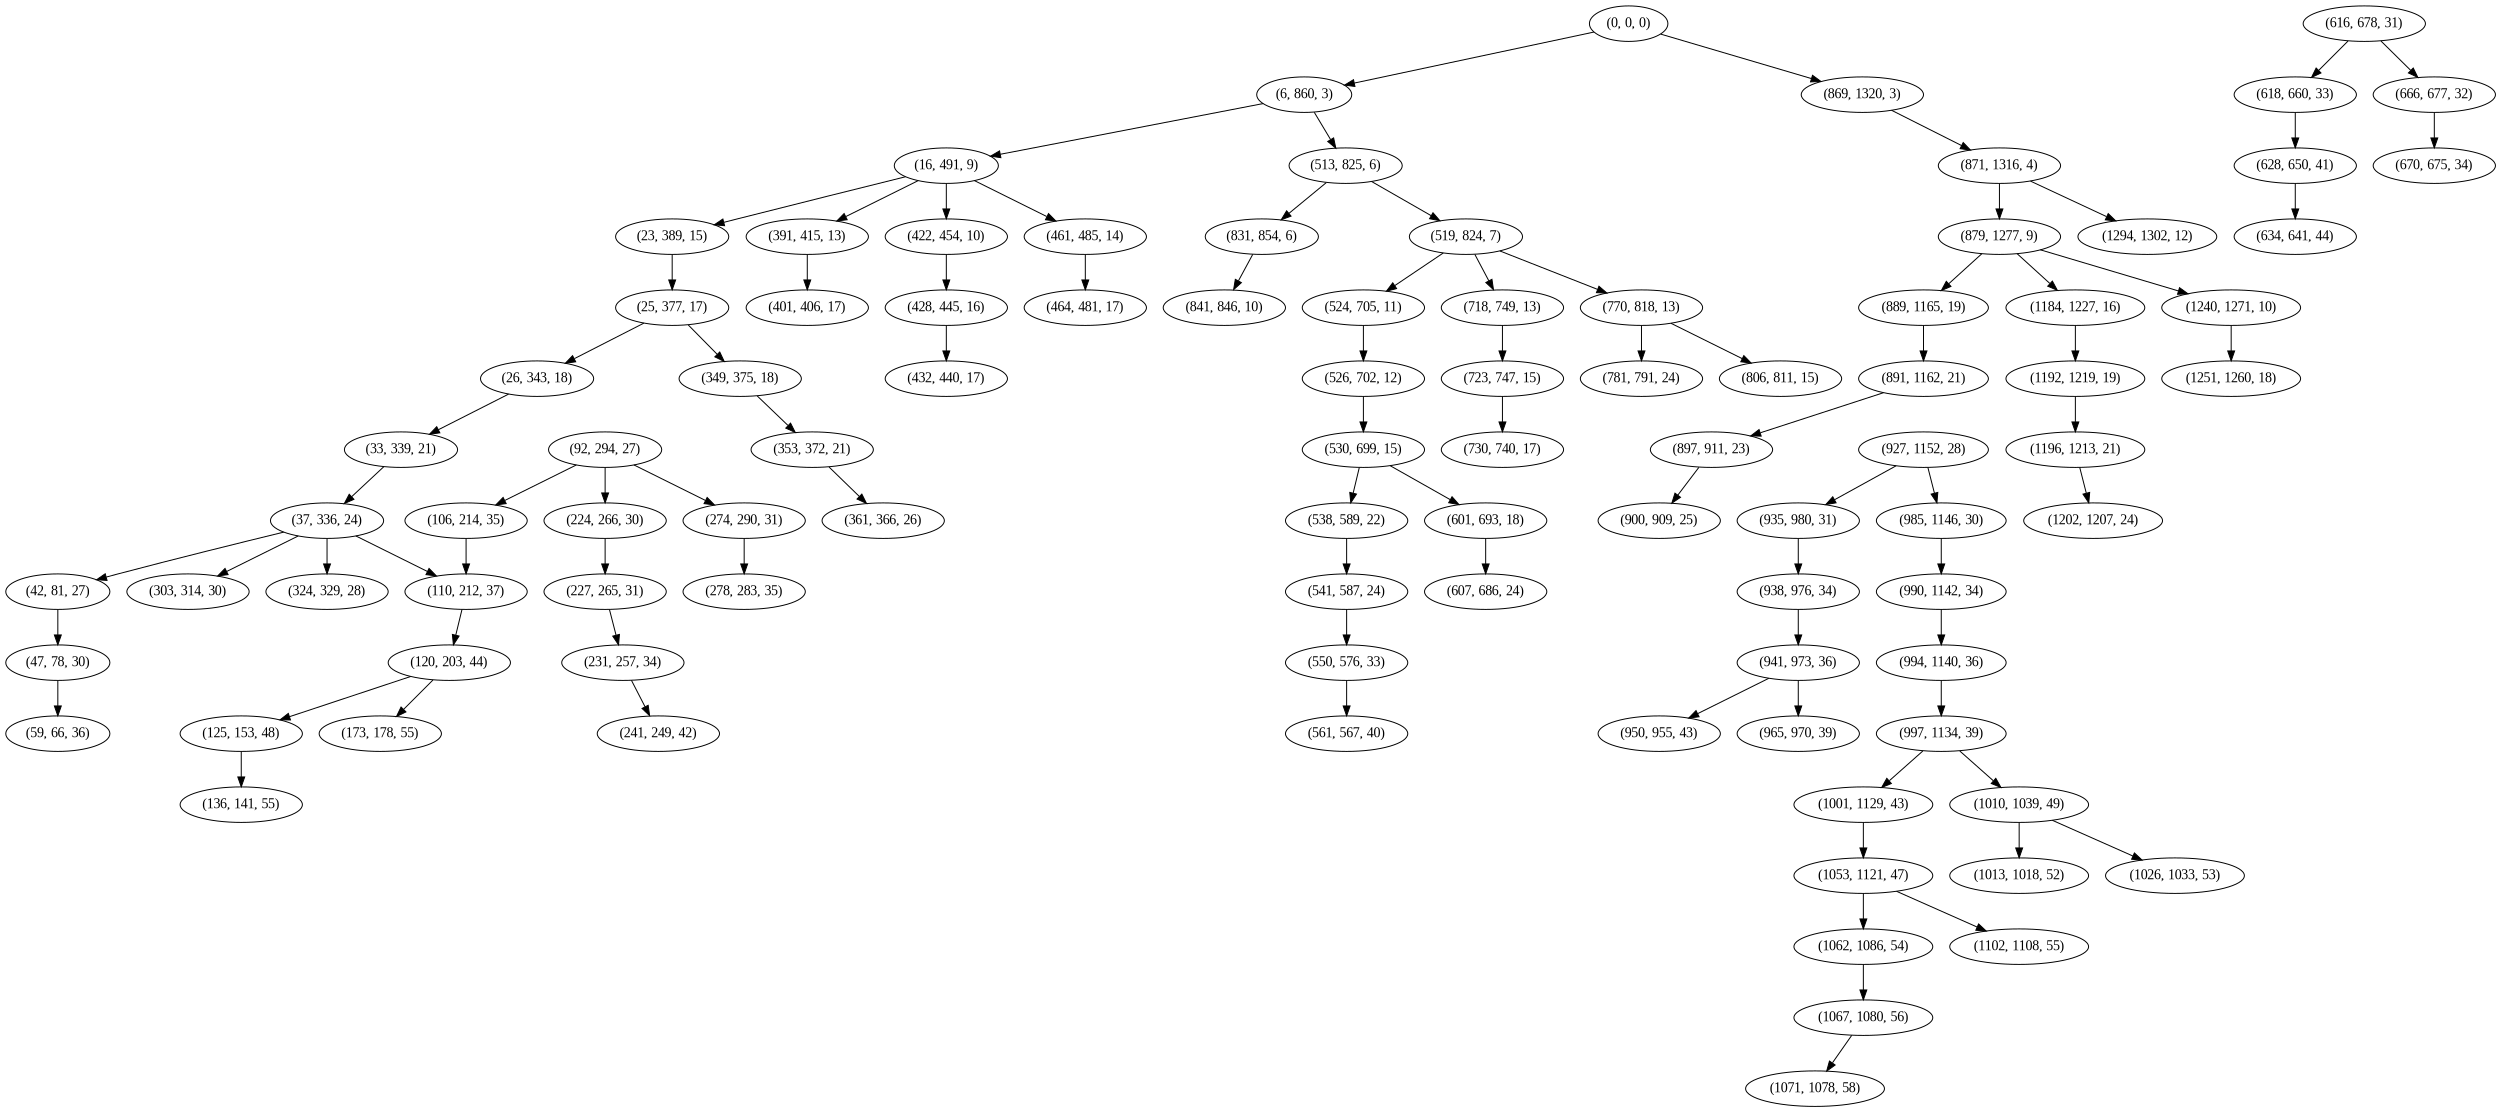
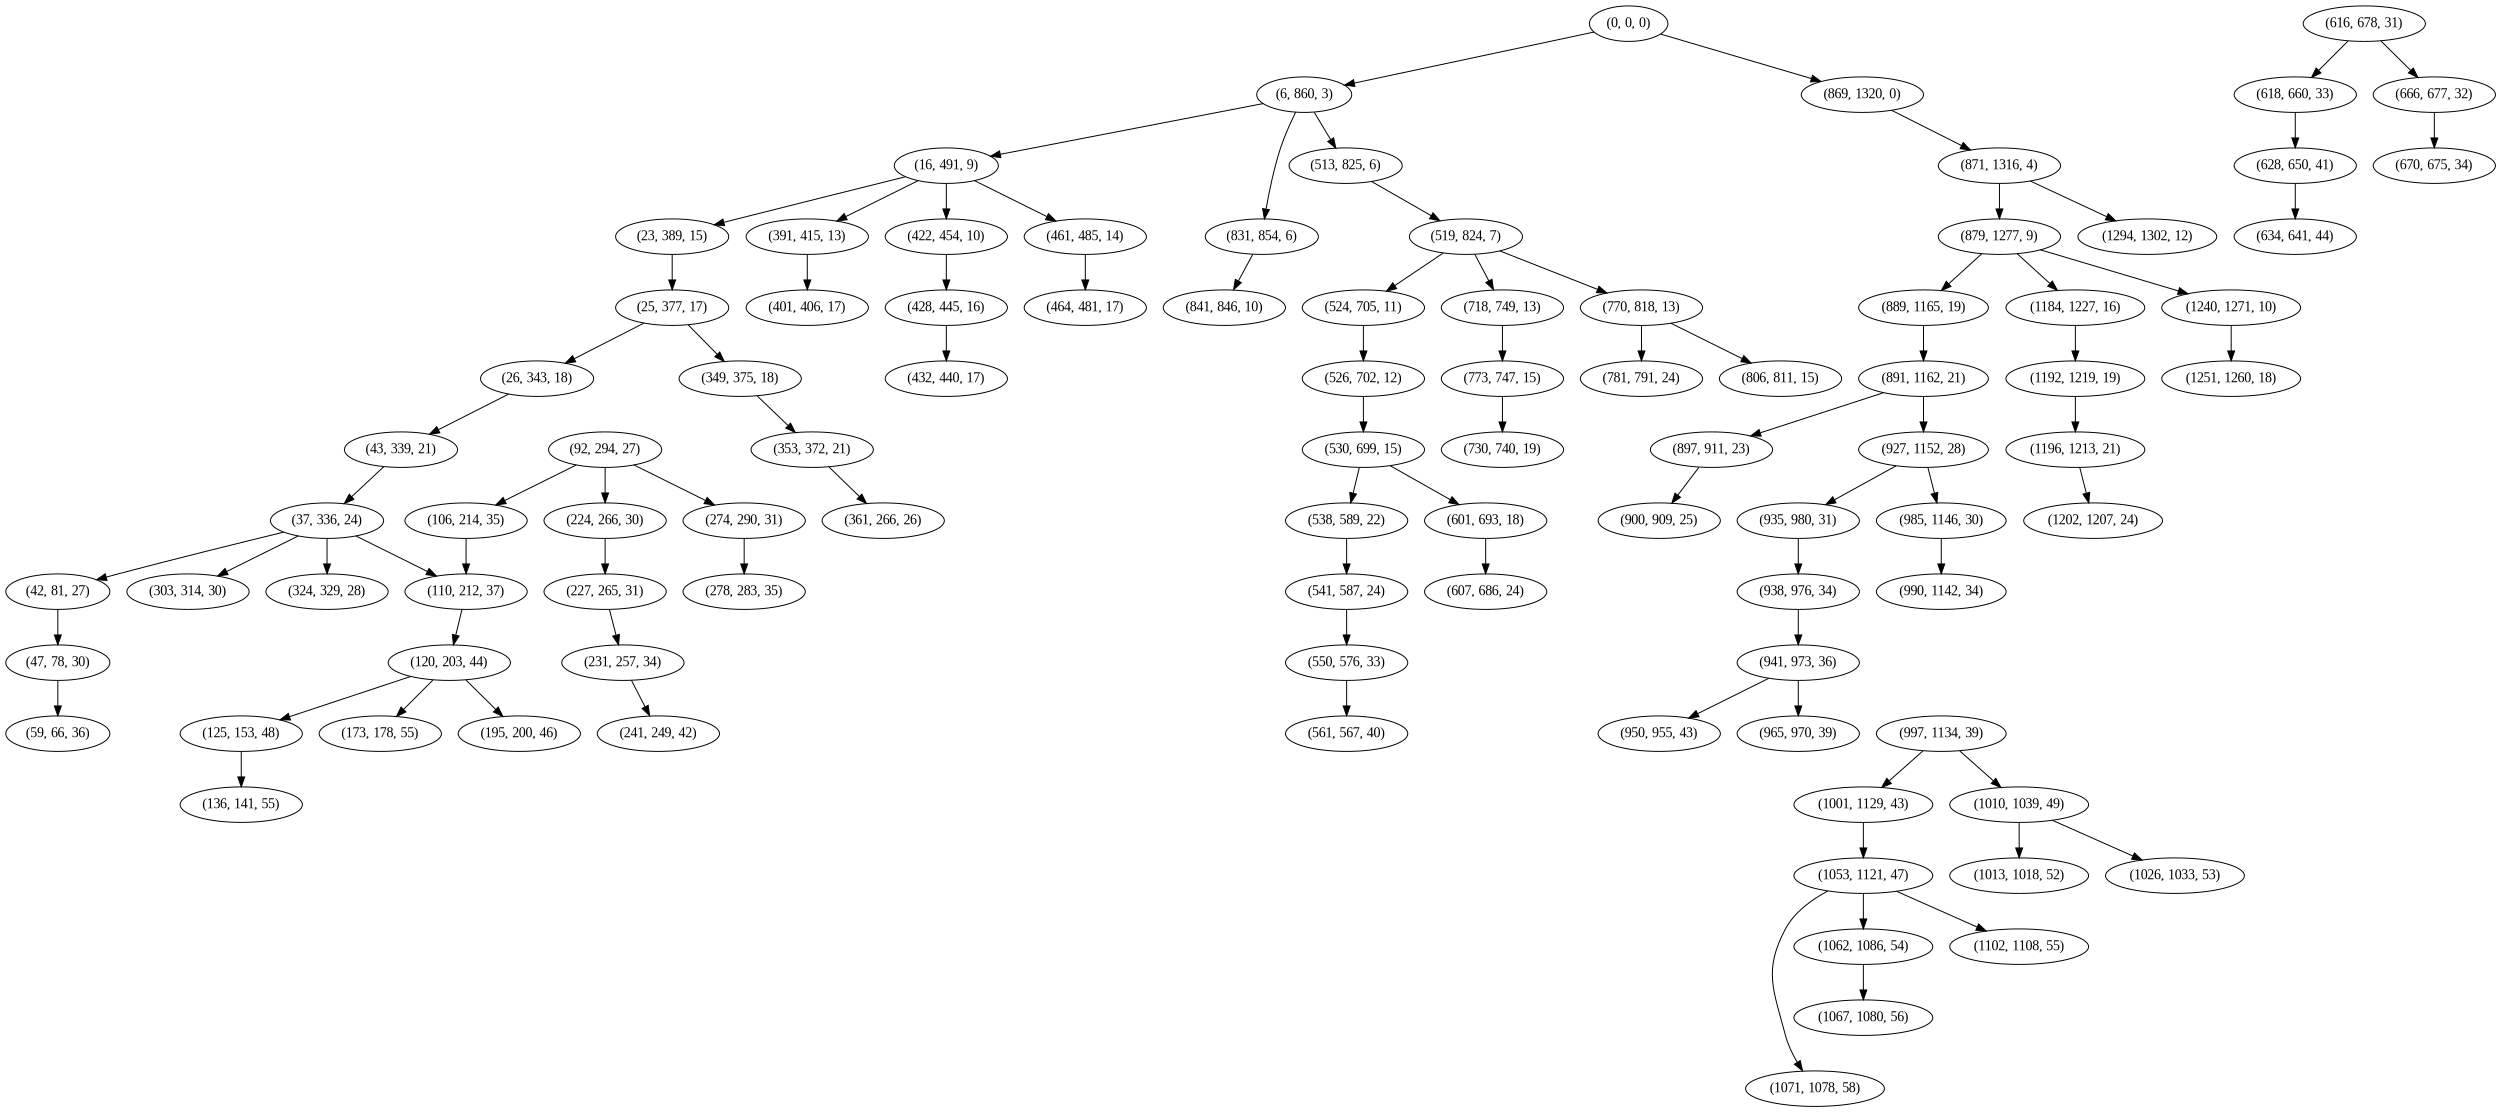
node "(869, 1320, 3)": label "(869, 1320, 3)" -> "(869, 1320, 0)"
edge "(513, 825, 6)" -> "(831, 854, 6)": now "(6, 860, 3)" -> "(831, 854, 6)"
node "(723, 747, 15)": label "(723, 747, 15)" -> "(773, 747, 15)"
edge "(891, 1162, 21)" -> "(927, 1152, 28)": added
node "(33, 339, 21)": label "(33, 339, 21)" -> "(43, 339, 21)"
node "(730, 740, 17)": label "(730, 740, 17)" -> "(730, 740, 19)"
node "(361, 366, 26)": label "(361, 366, 26)" -> "(361, 266, 26)"
node "(994, 1140, 36)": removed
node "(195, 200, 46)": added
edge "(1067, 1080, 56)" -> "(1071, 1078, 58)": now "(1053, 1121, 47)" -> "(1071, 1078, 58)"
